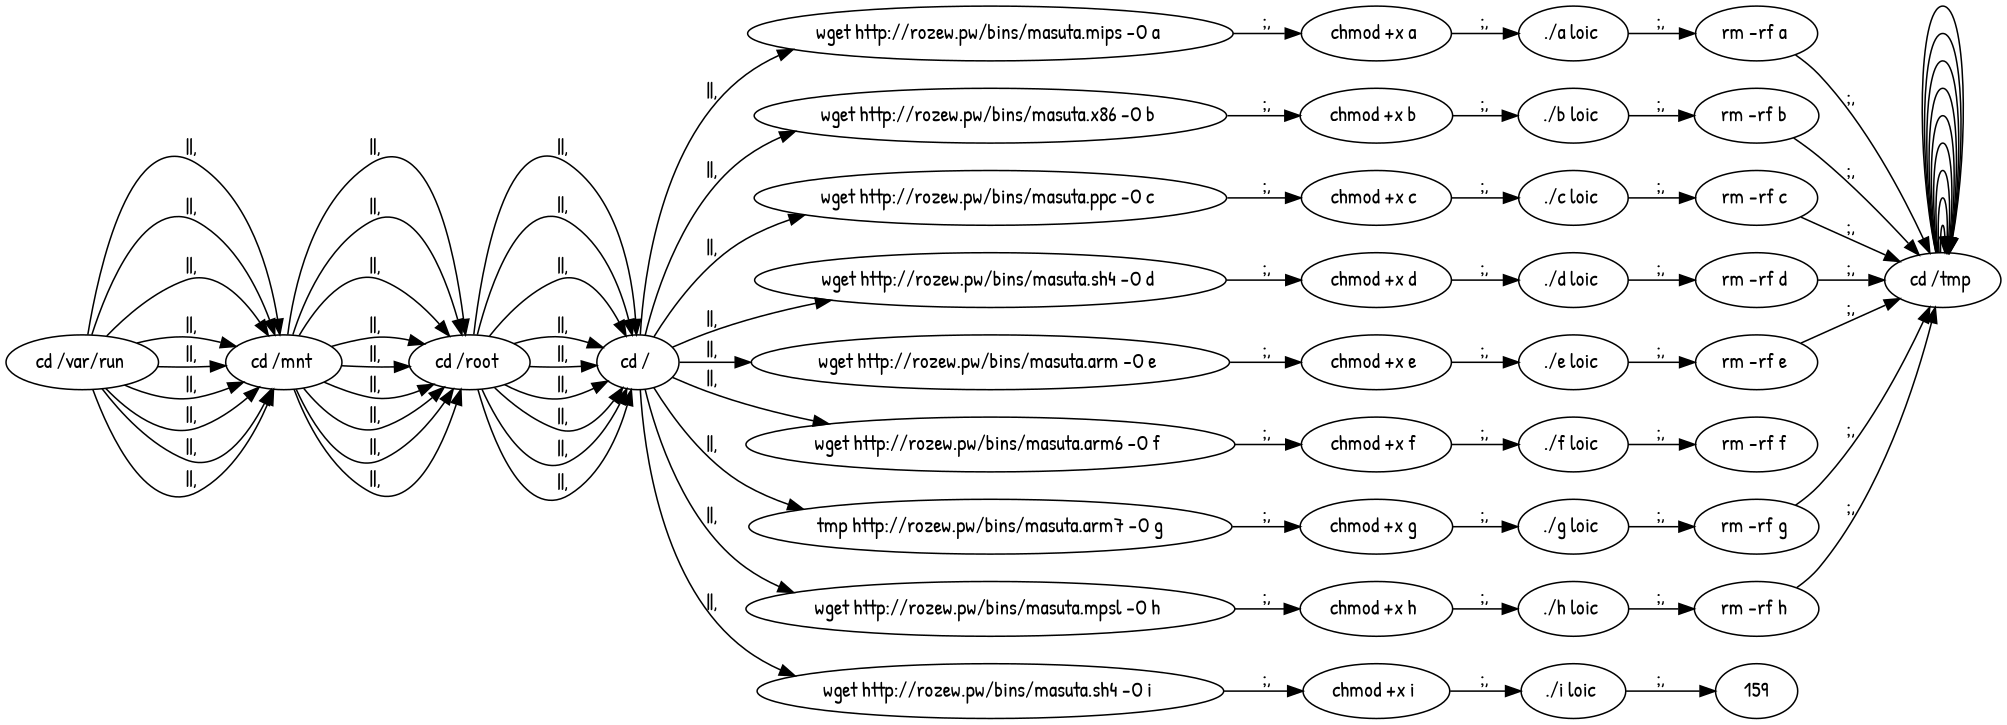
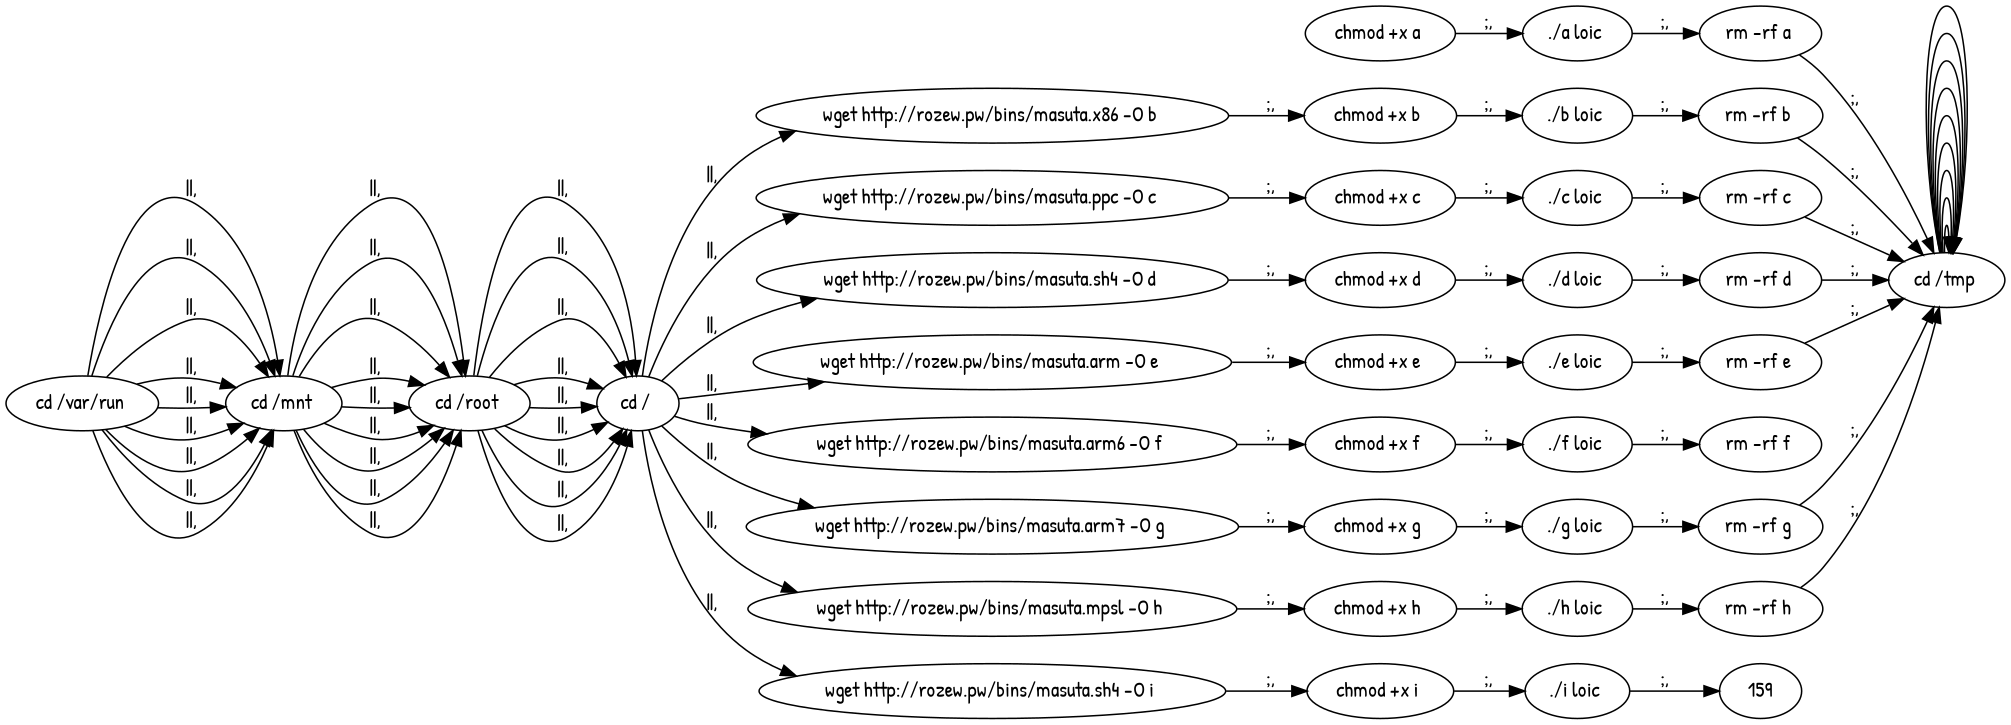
node "wget http://rozew.pw/bins/masuta.mips -O a": removed
node "tmp http://rozew.pw/bins/masuta.arm7 -O g": label "tmp http://rozew.pw/bins/masuta.arm7 -O g" -> "wget http://rozew.pw/bins/masuta.arm7 -O g"
